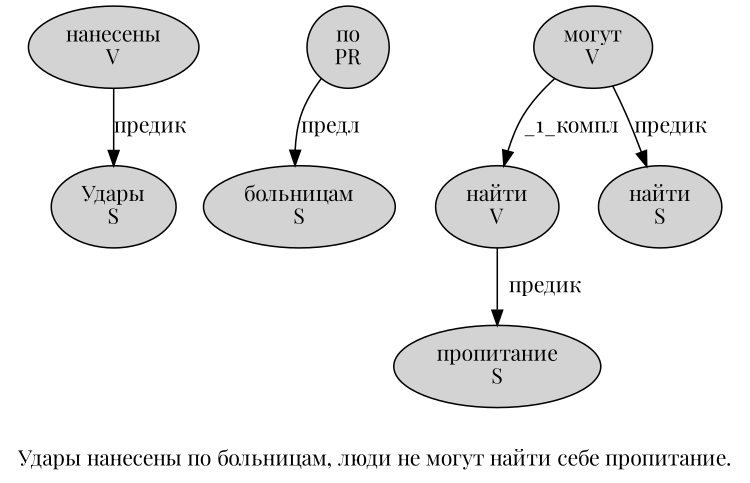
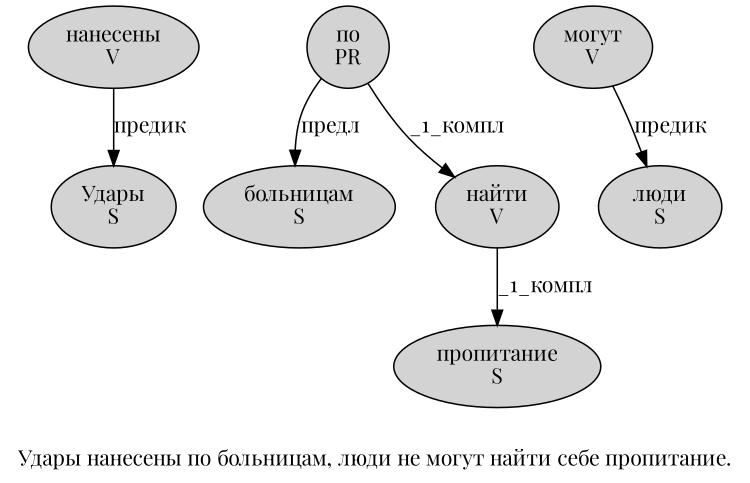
edge "могут V" -> "найти V": now "по PR" -> "найти V"
node "найти S": label "найти S" -> "люди S"
edge "найти V" -> "пропитание S": label "предик" -> "_1_компл"
